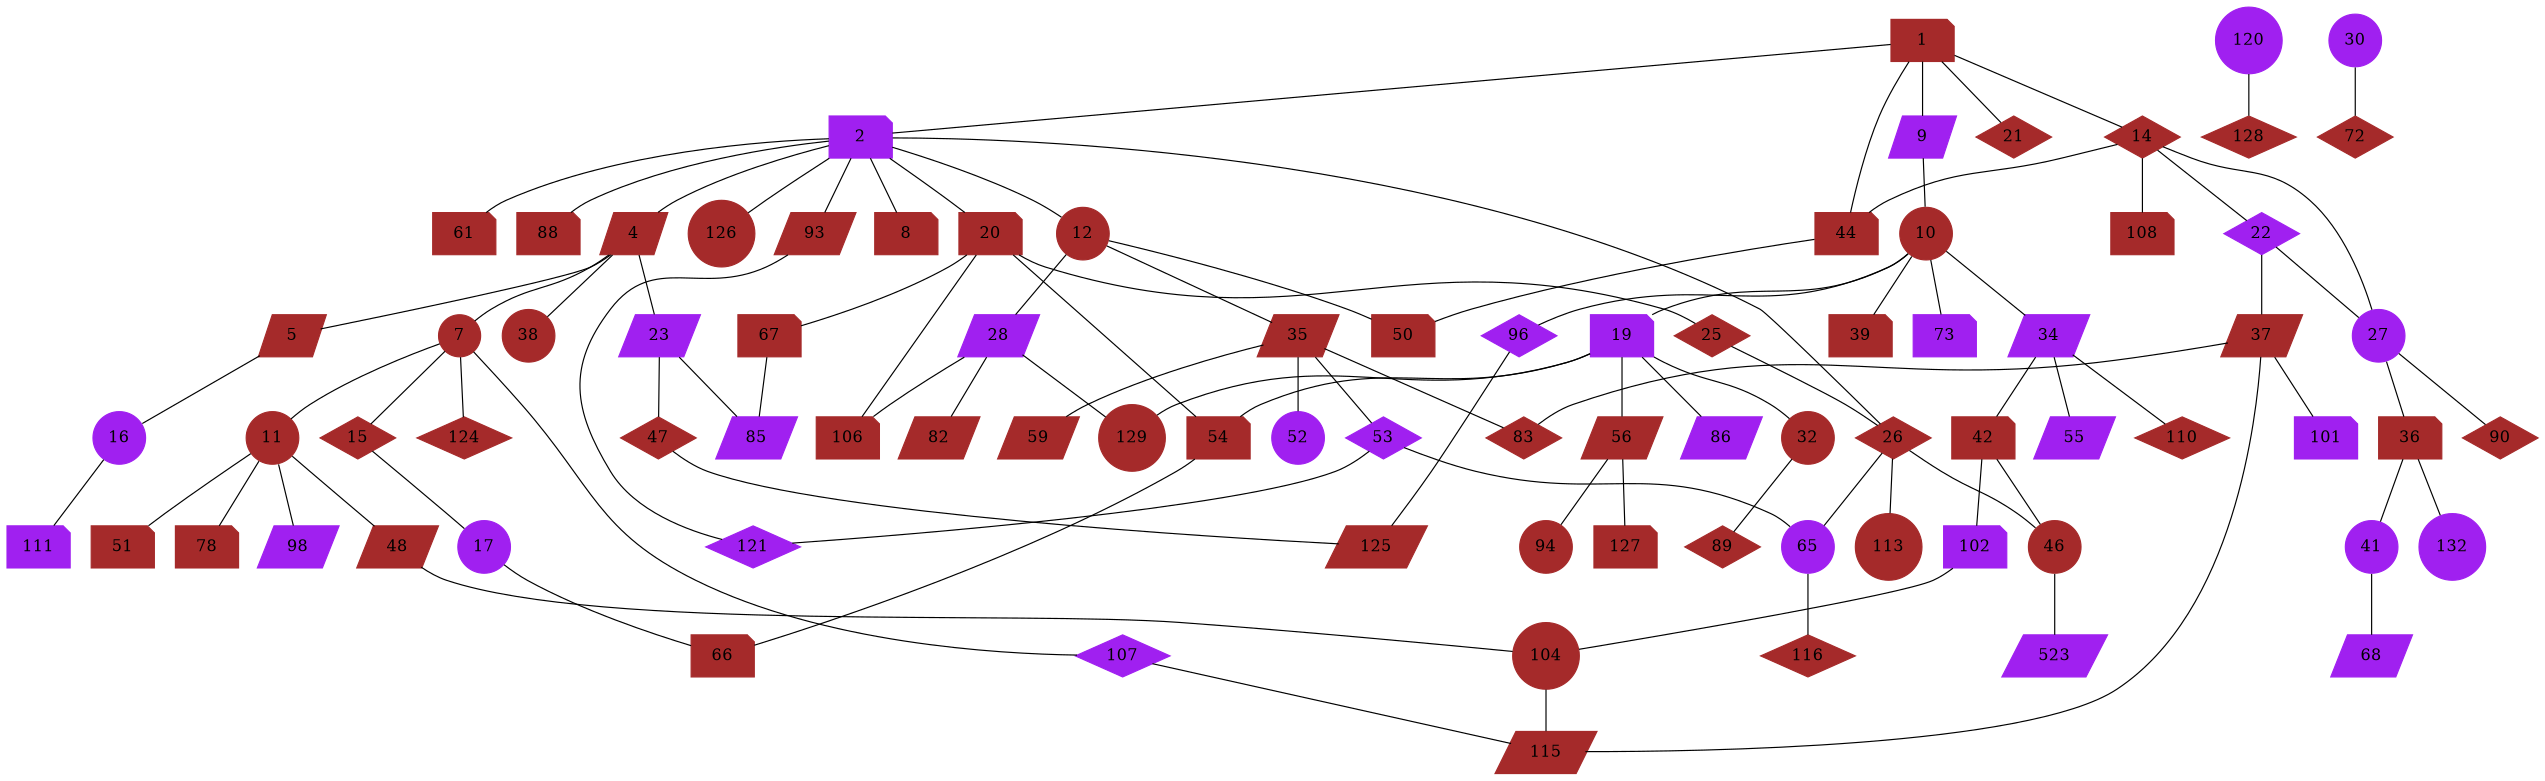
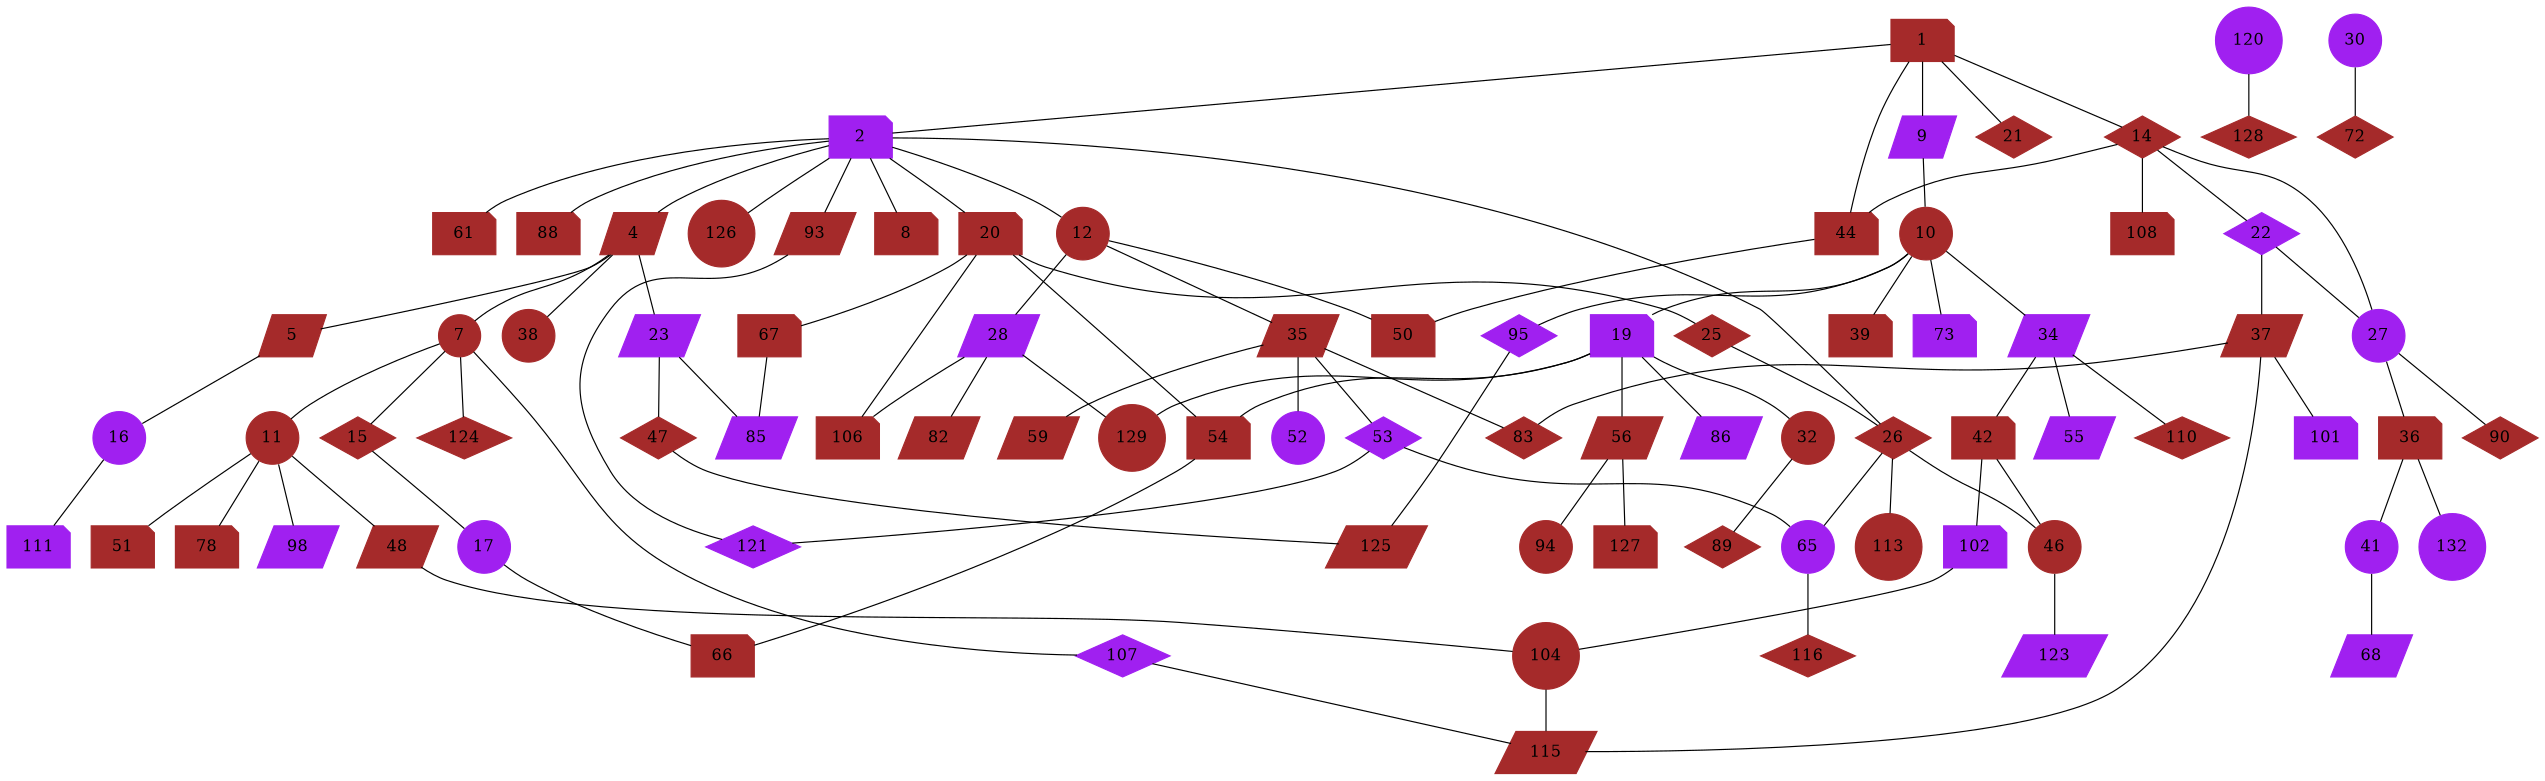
node "96": label "96" -> "95"
node "523": label "523" -> "123"
